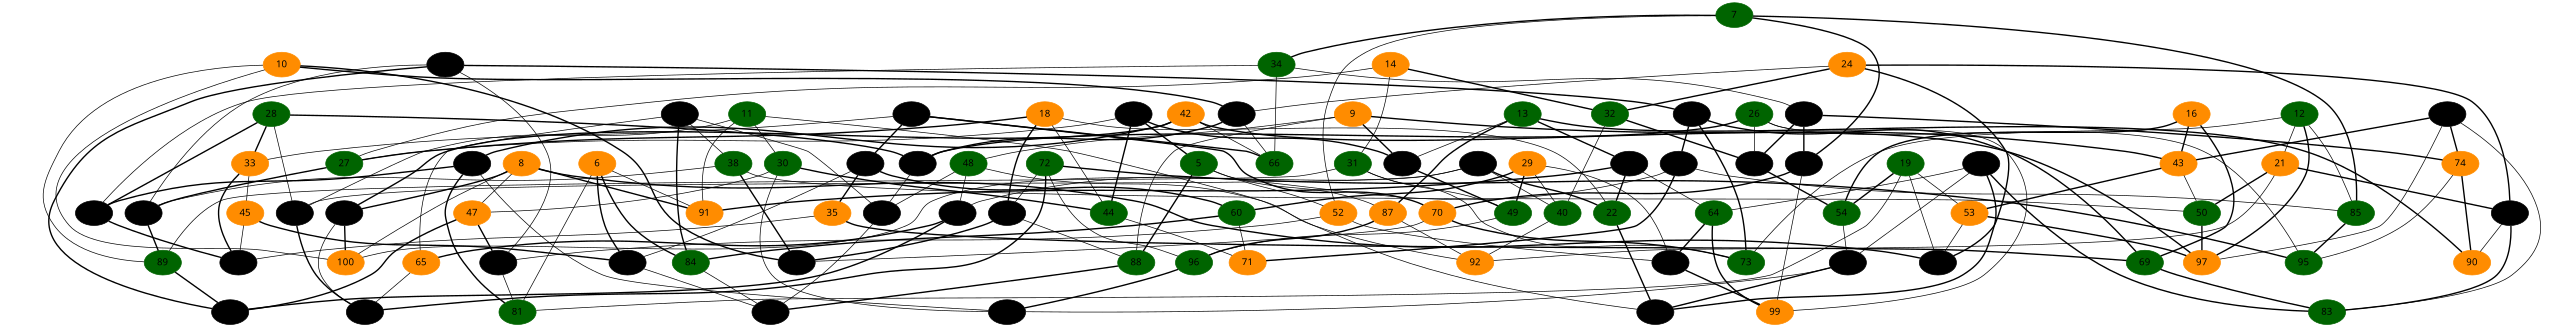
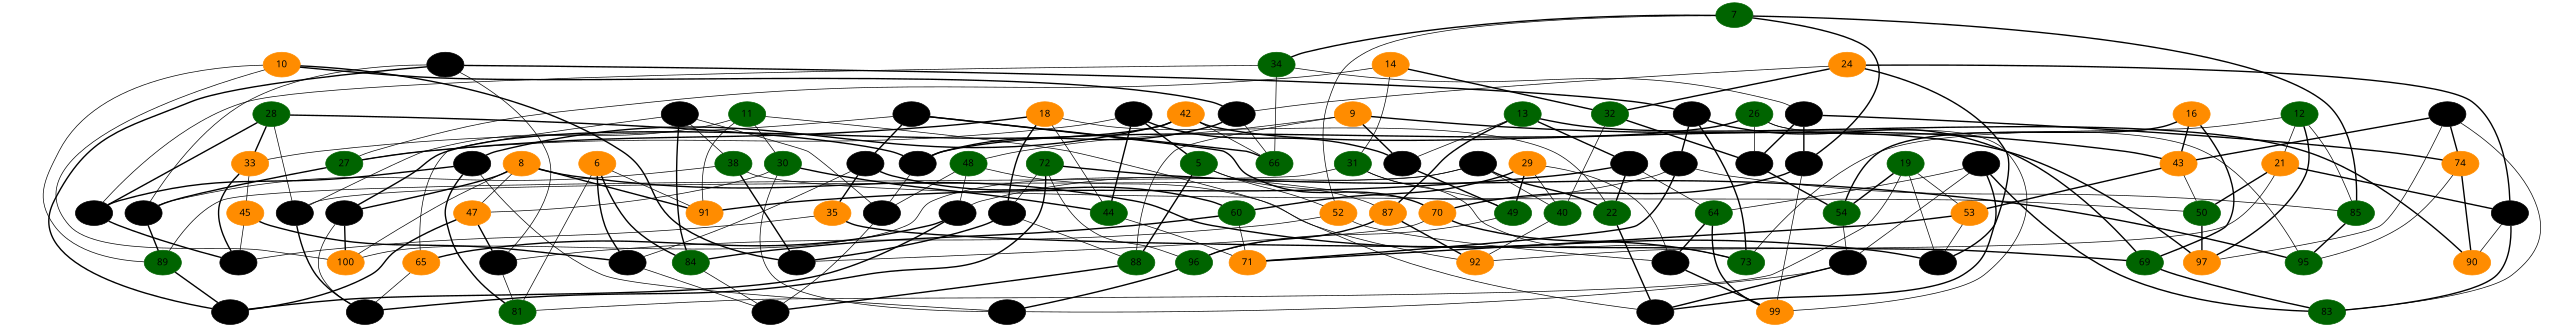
edge "53" -- "97": now "53" -- "71"
edge "87" -- "92": style solid -> bold
